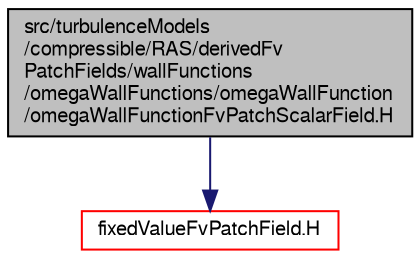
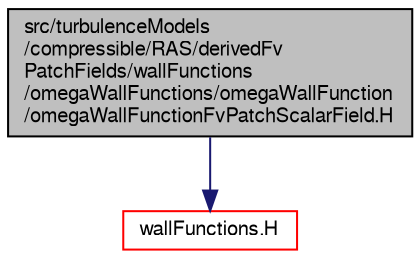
node "fixedValueFvPatchField.H": label "fixedValueFvPatchField.H" -> "wallFunctions.H"
